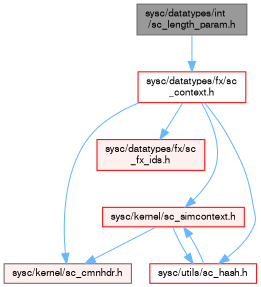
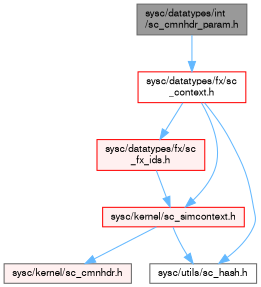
node "sysc/datatypes/int /sc_length_param.h": label "sysc/datatypes/int /sc_length_param.h" -> "sysc/datatypes/int /sc_cmnhdr_param.h"
edge "sysc/datatypes/fx/sc _context.h" -> "sysc/kernel/sc_cmnhdr.h": removed
edge "sysc/utils/sc_hash.h" -> "sysc/kernel/sc_simcontext.h": now "sysc/datatypes/fx/sc _fx_ids.h" -> "sysc/kernel/sc_simcontext.h"
node "sysc/utils/sc_hash.h": color red -> grey40
